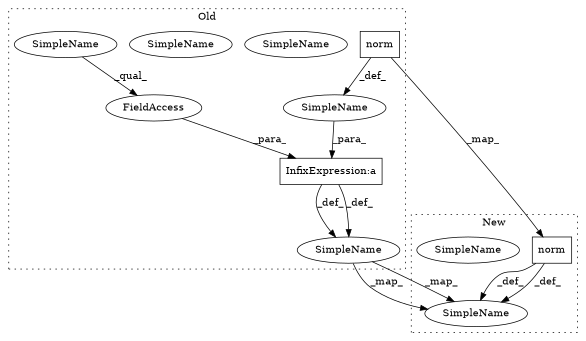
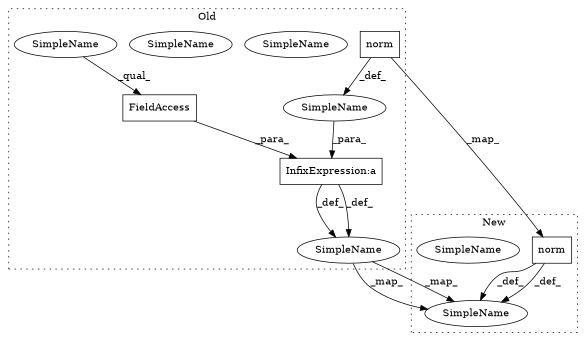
node "FieldAccess": shape ellipse -> box
